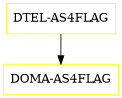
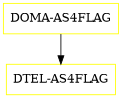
edge "DTEL-AS4FLAG" -> "DOMA-AS4FLAG": reversed
